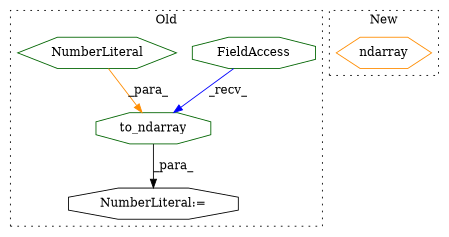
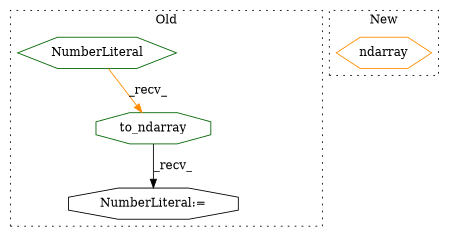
node "FieldAccess": removed
edge "NumberLiteral" -> "to_ndarray": label "_para_" -> "_recv_"
edge "to_ndarray" -> "NumberLiteral:=": label "_para_" -> "_recv_"
